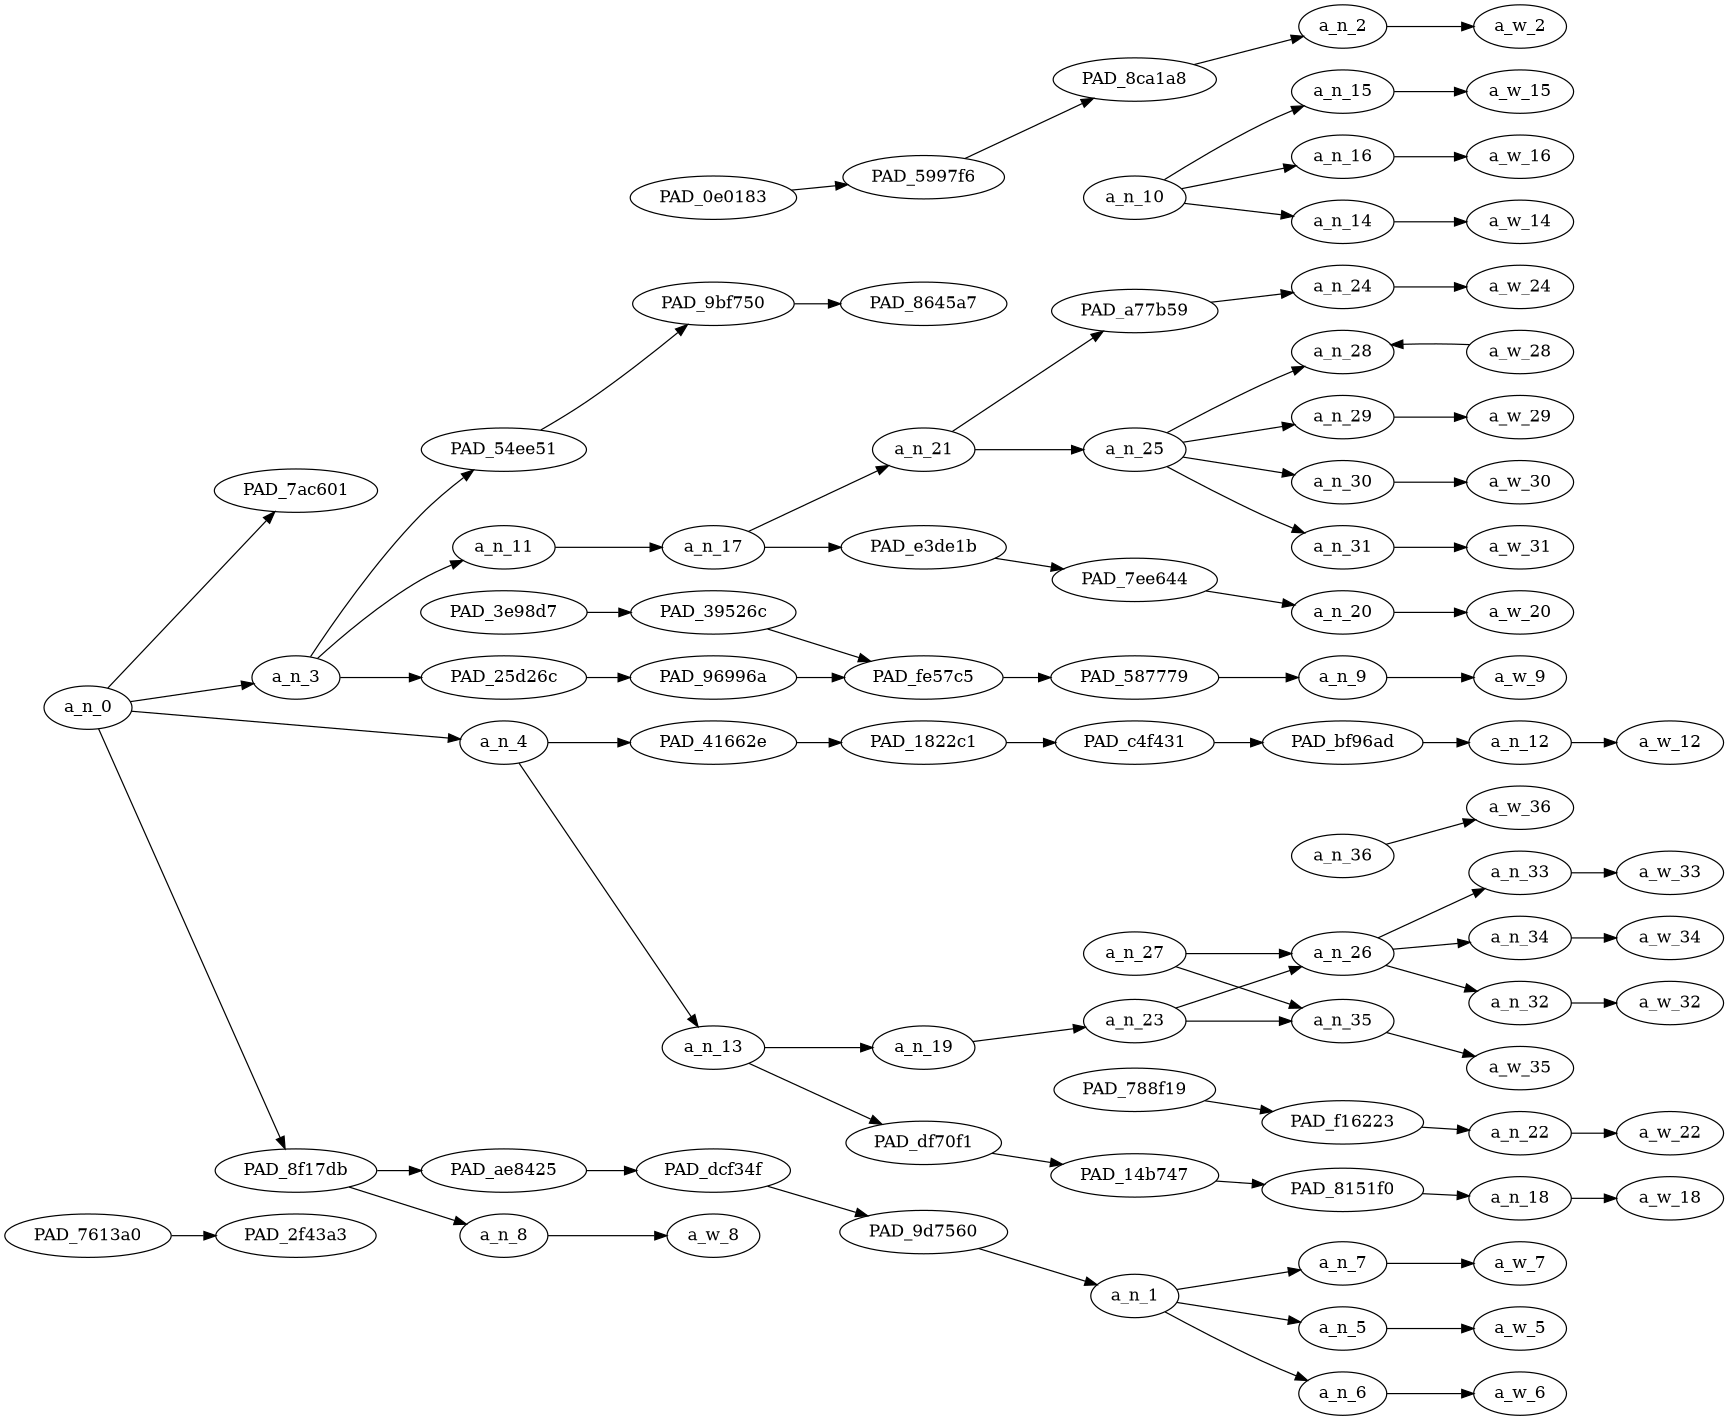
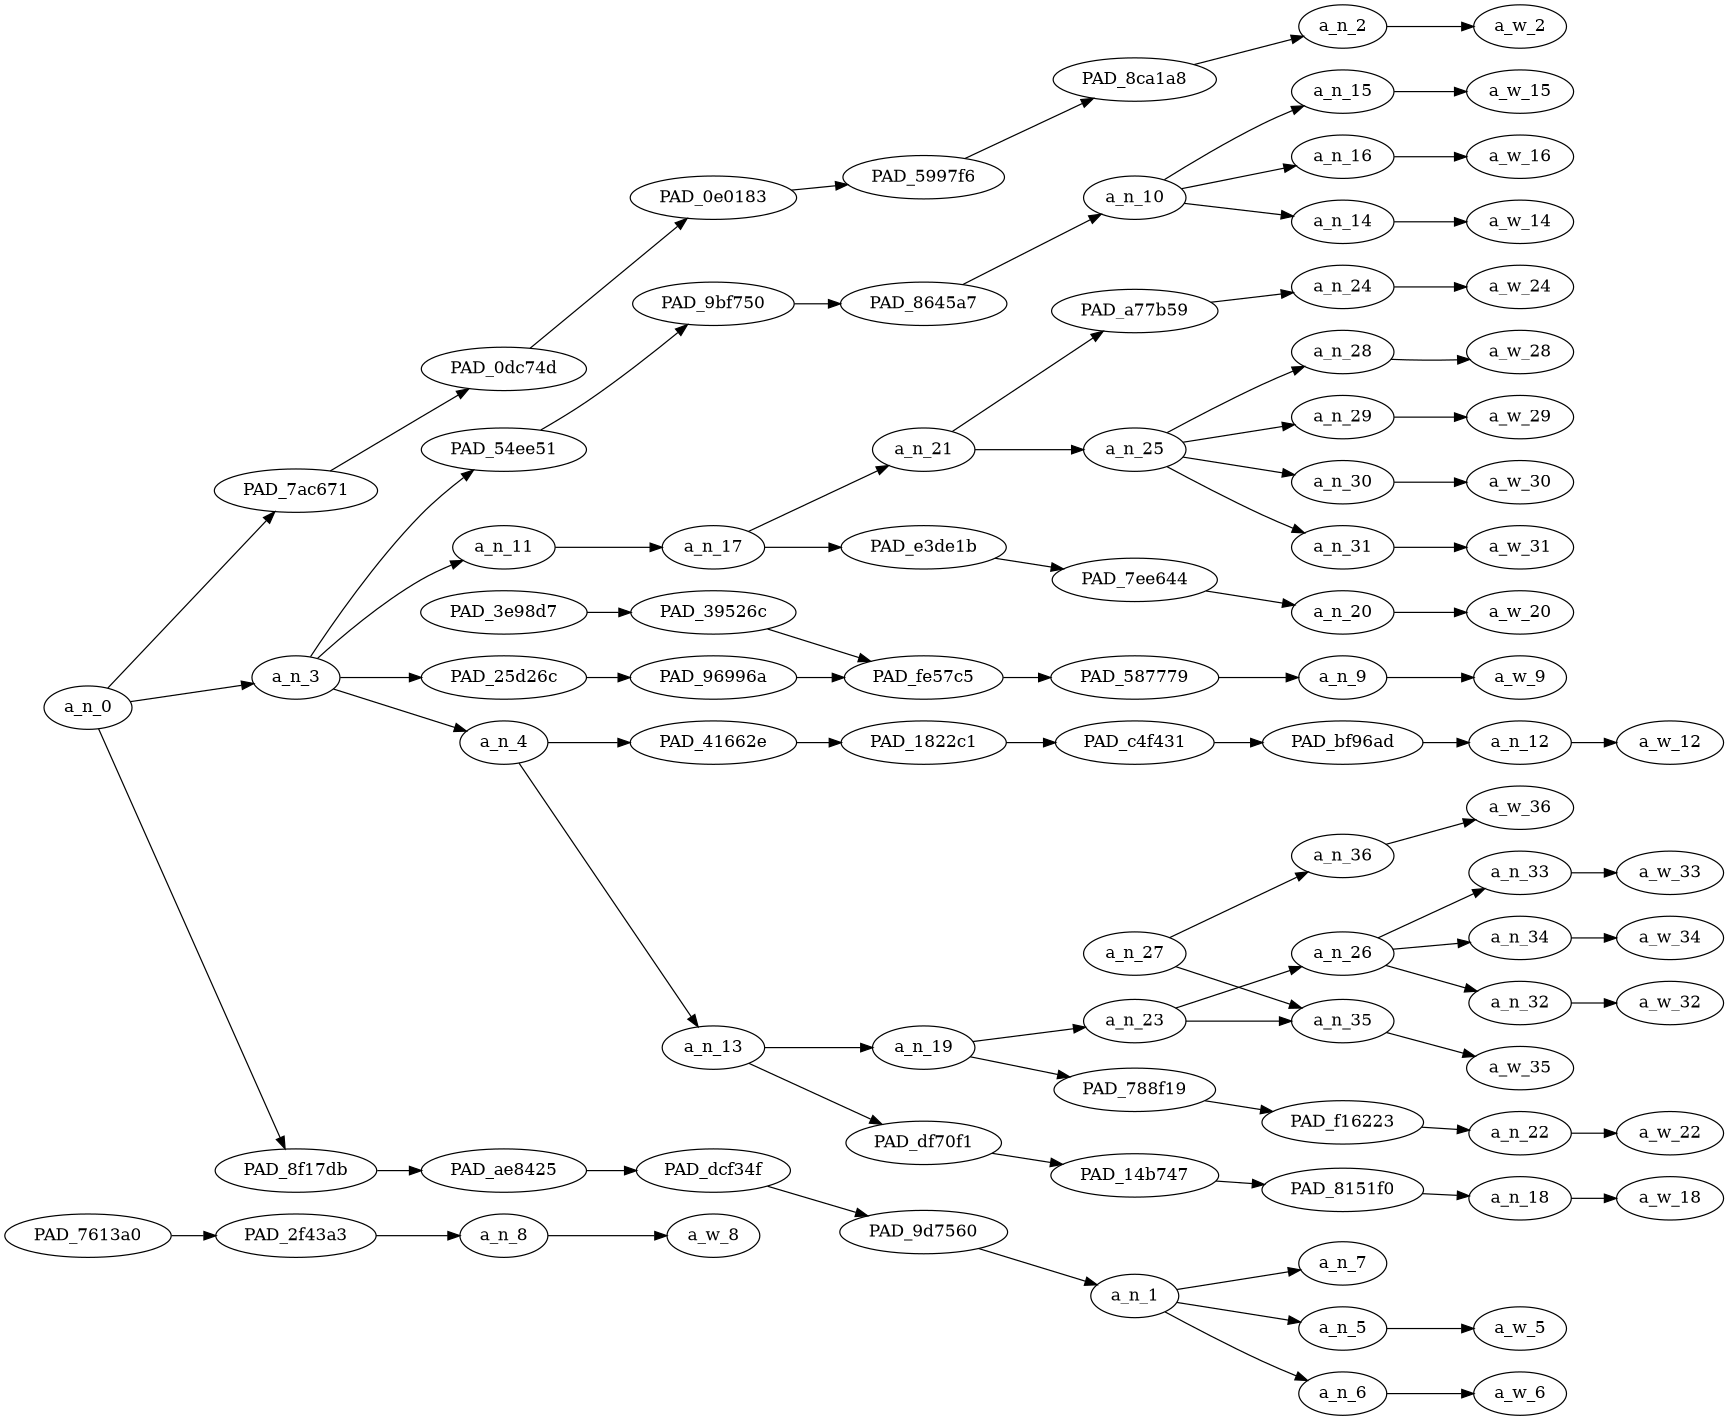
edge "PAD_8645a7" -> "a_n_10": added
edge "a_w_28" -> "a_n_28": reversed
node "PAD_0dc74d": added
node "PAD_7ac601": label "PAD_7ac601" -> "PAD_7ac671"
edge "a_n_0" -> "a_n_4": now "a_n_3" -> "a_n_4"
edge "a_n_27" -> "a_n_26": now "a_n_27" -> "a_n_36"
edge "a_n_19" -> "PAD_788f19": added
edge "PAD_8f17db" -> "a_n_8": now "PAD_2f43a3" -> "a_n_8"
node "a_w_7": removed
